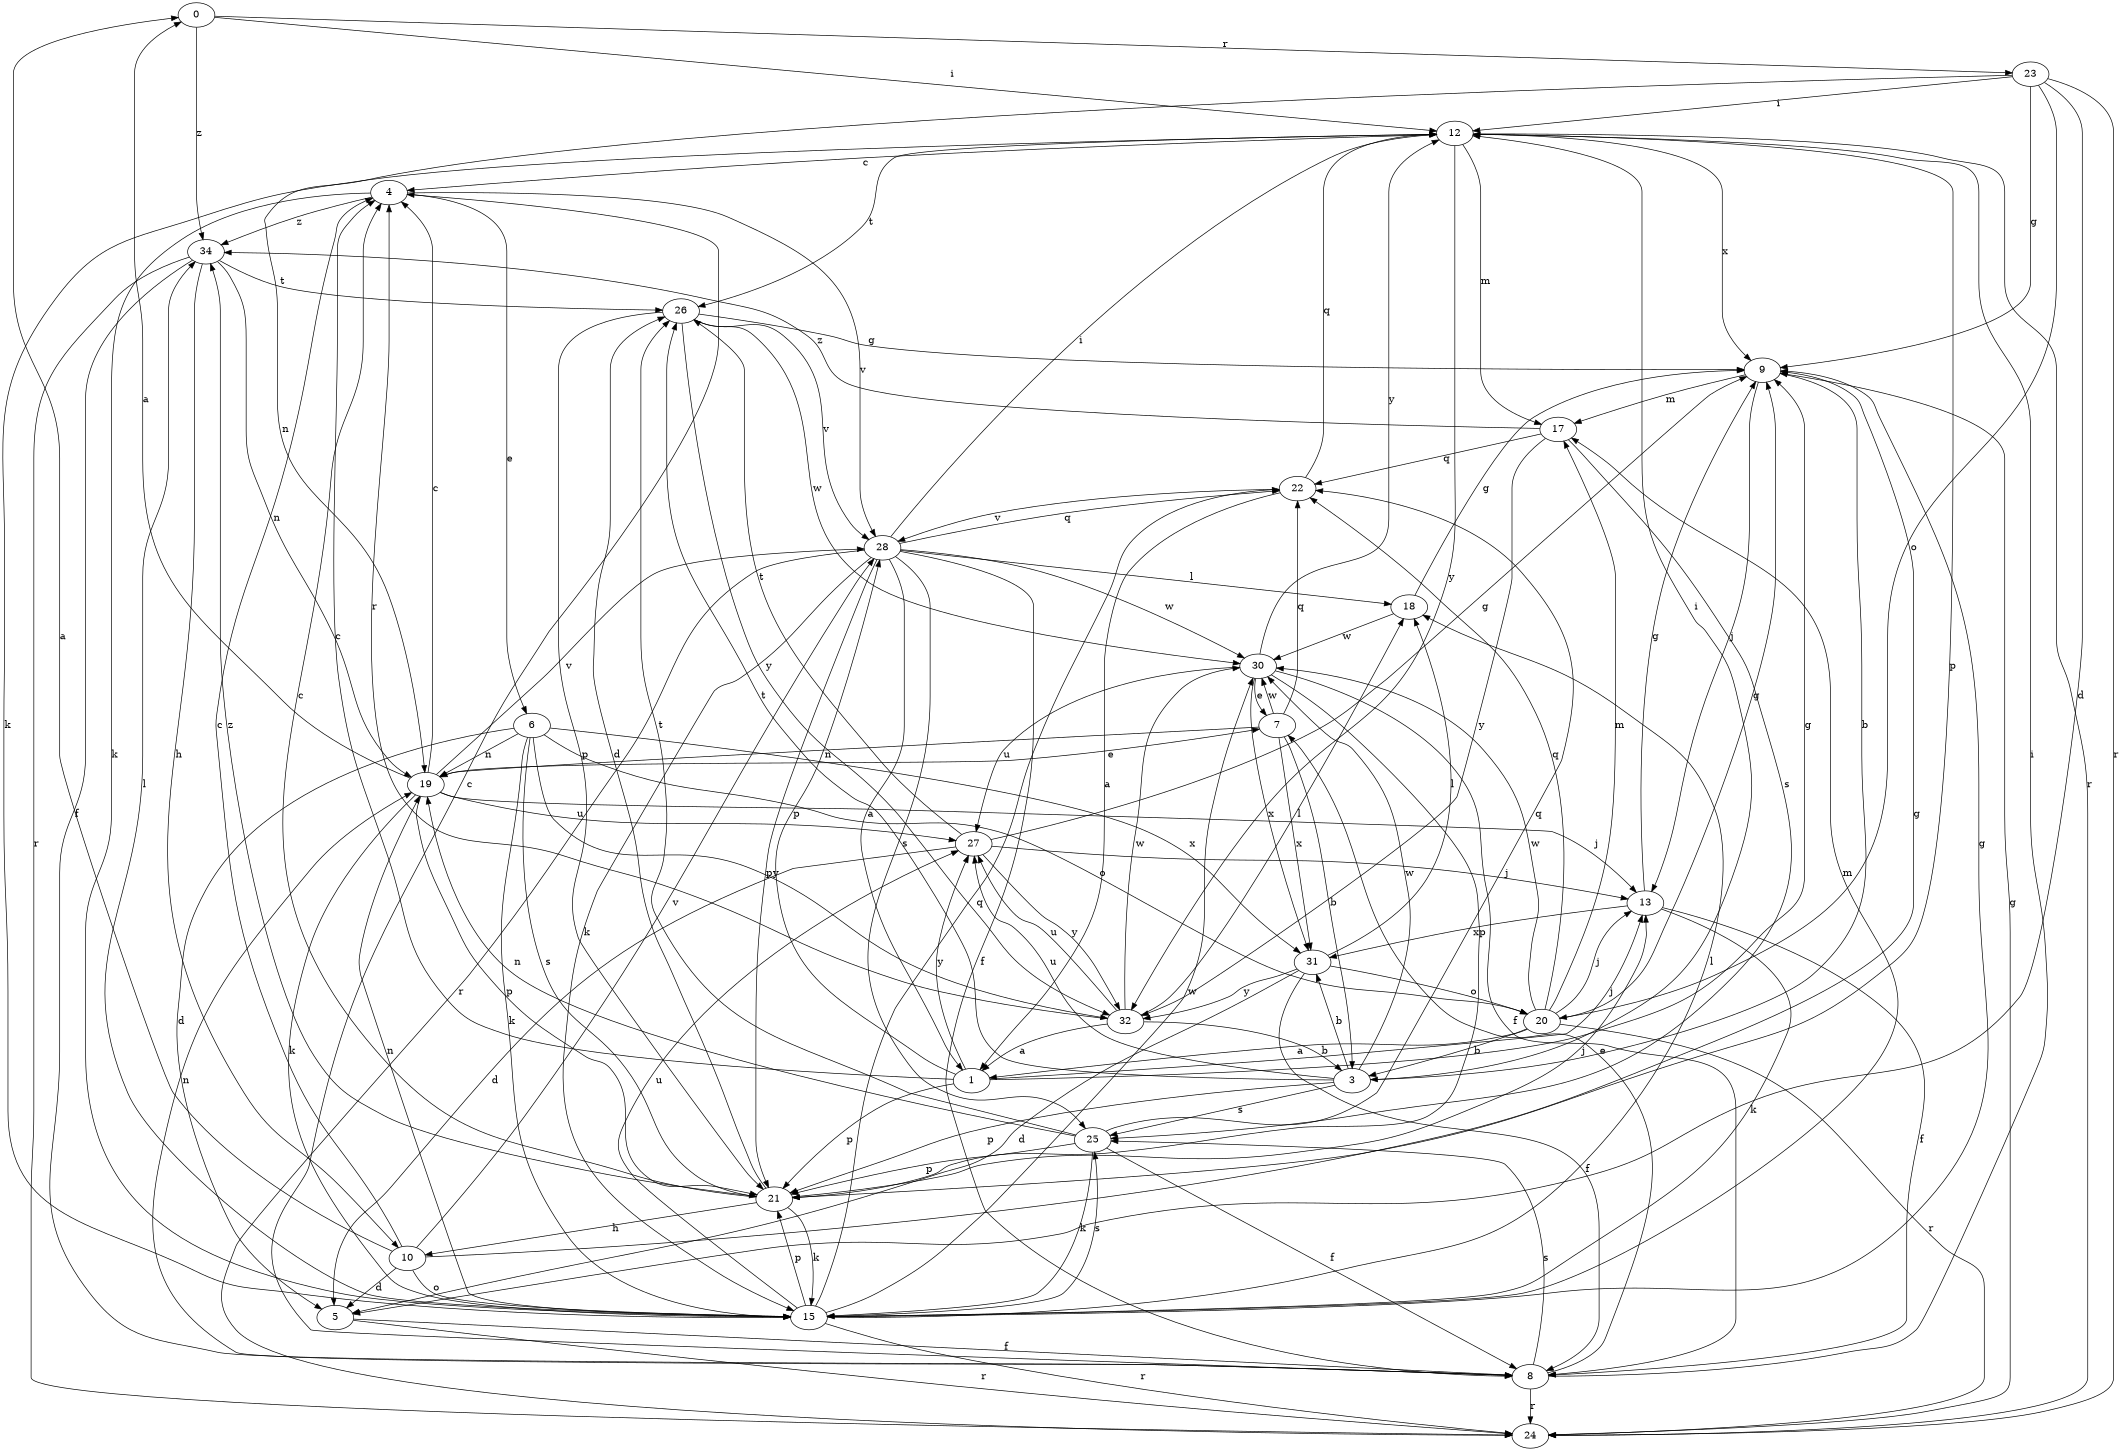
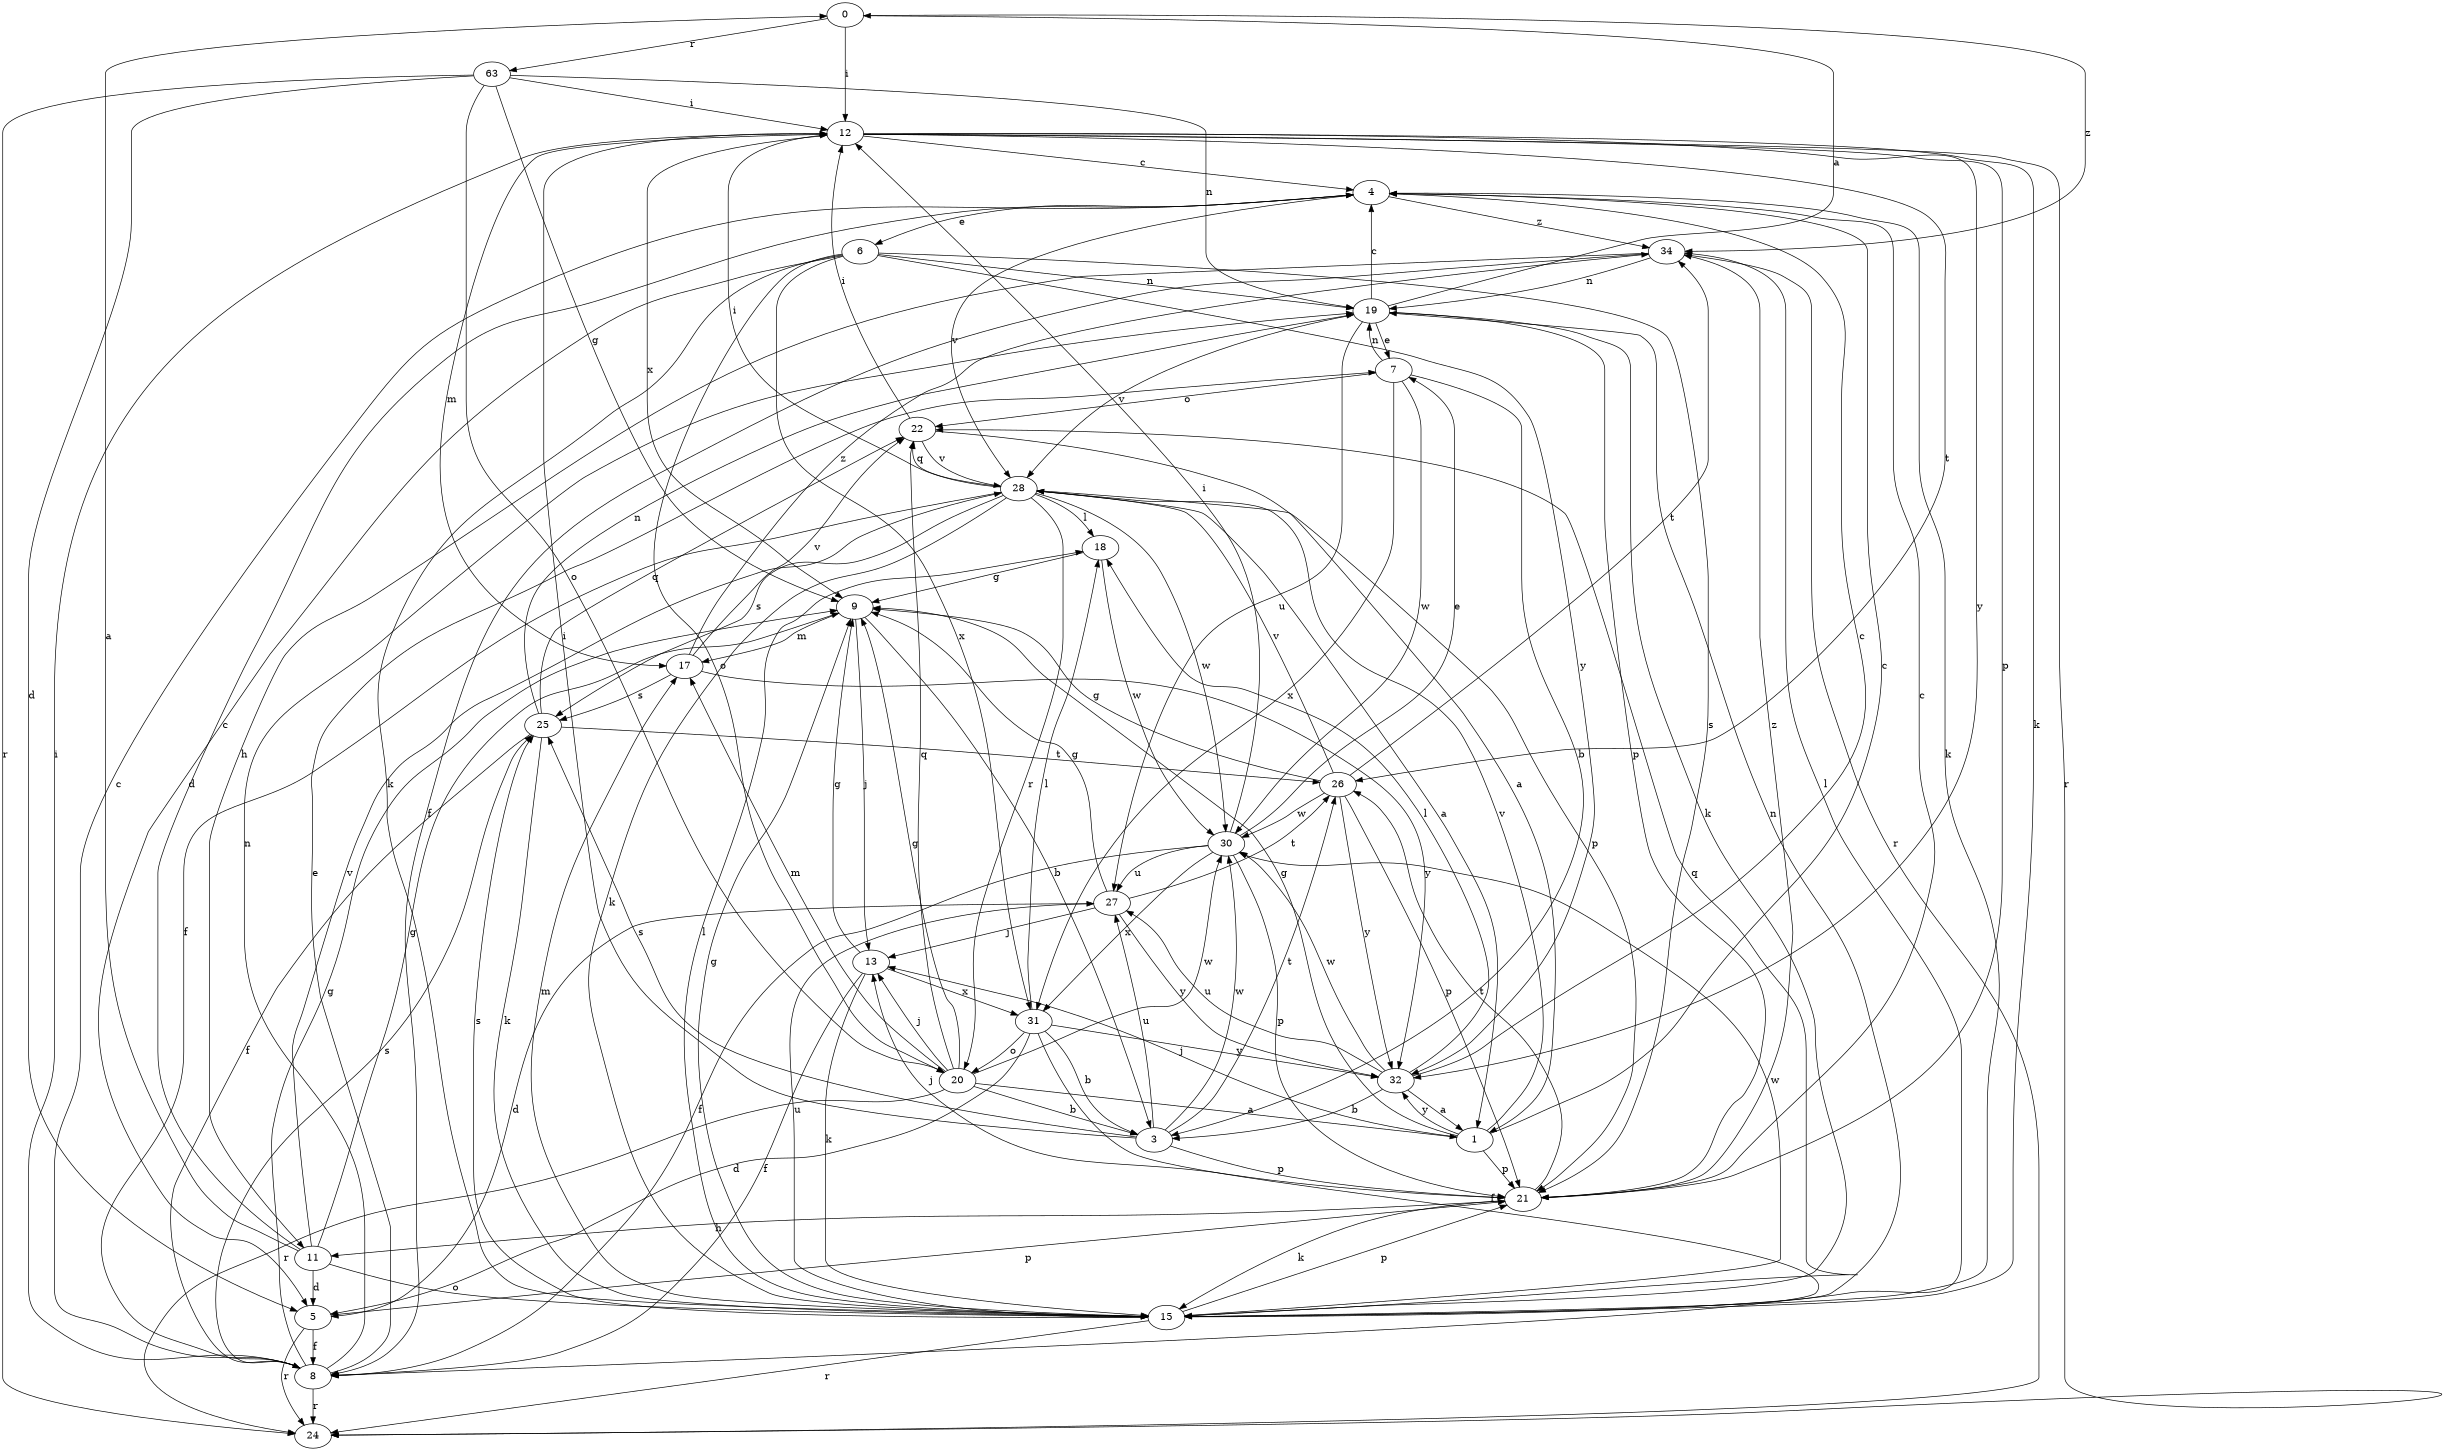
node "23": label "23" -> "63"
edge "34" -> "26": reversed
edge "22" -> "12": label "q" -> "i"
edge "30" -> "12": label "y" -> "i"
edge "15" -> "12": reversed
edge "17" -> "22": label "q" -> "v"
edge "32" -> "4": label "r" -> "c"
edge "7" -> "22": label "q" -> "o"
edge "21" -> "26": label "d" -> "t"
edge "1" -> "28": label "p" -> "v"
edge "19" -> "13": removed, label "j"
edge "1" -> "27": now "1" -> "32"
edge "3" -> "31": reversed
edge "24" -> "9": now "8" -> "9"
edge "25" -> "21": now "5" -> "21"
node "10": label "10" -> "11"
edge "28" -> "24": now "28" -> "20"
